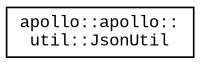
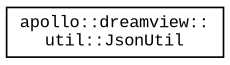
node "apollo::apollo:: util::JsonUtil": label "apollo::apollo:: util::JsonUtil" -> "apollo::dreamview:: util::JsonUtil"
